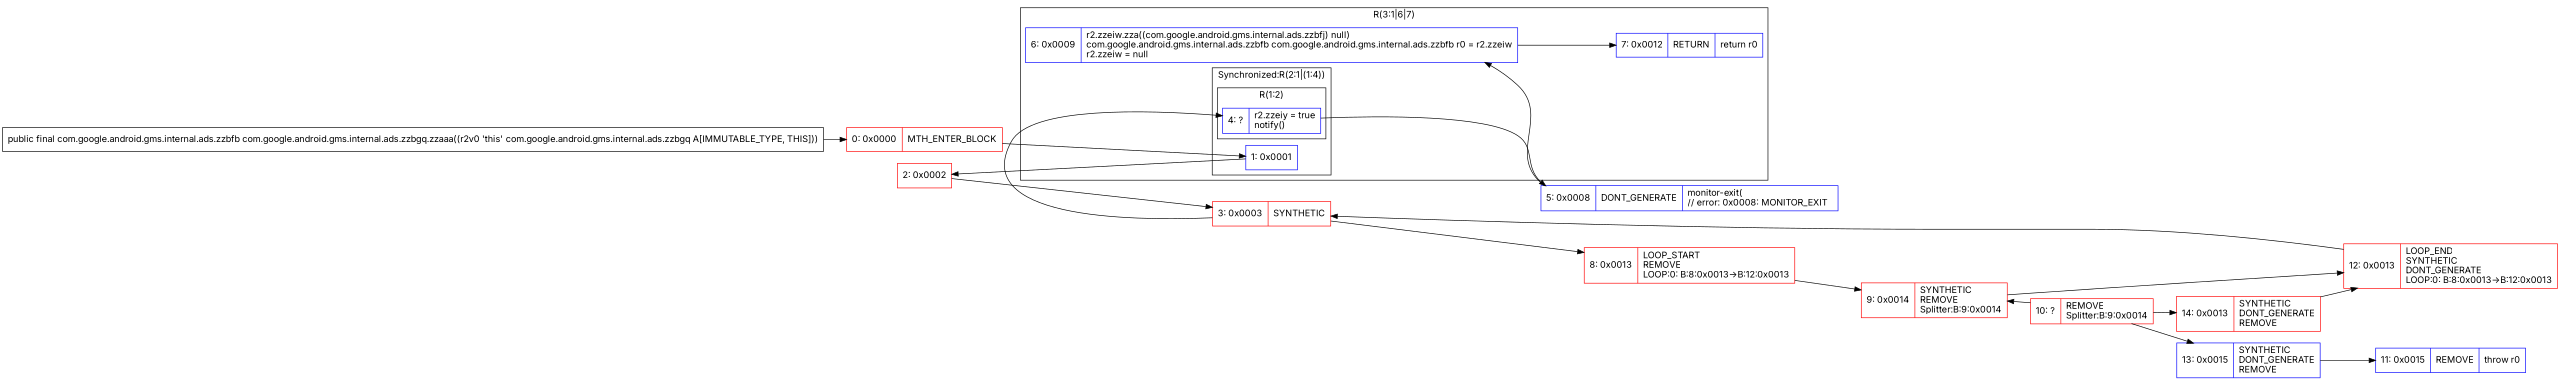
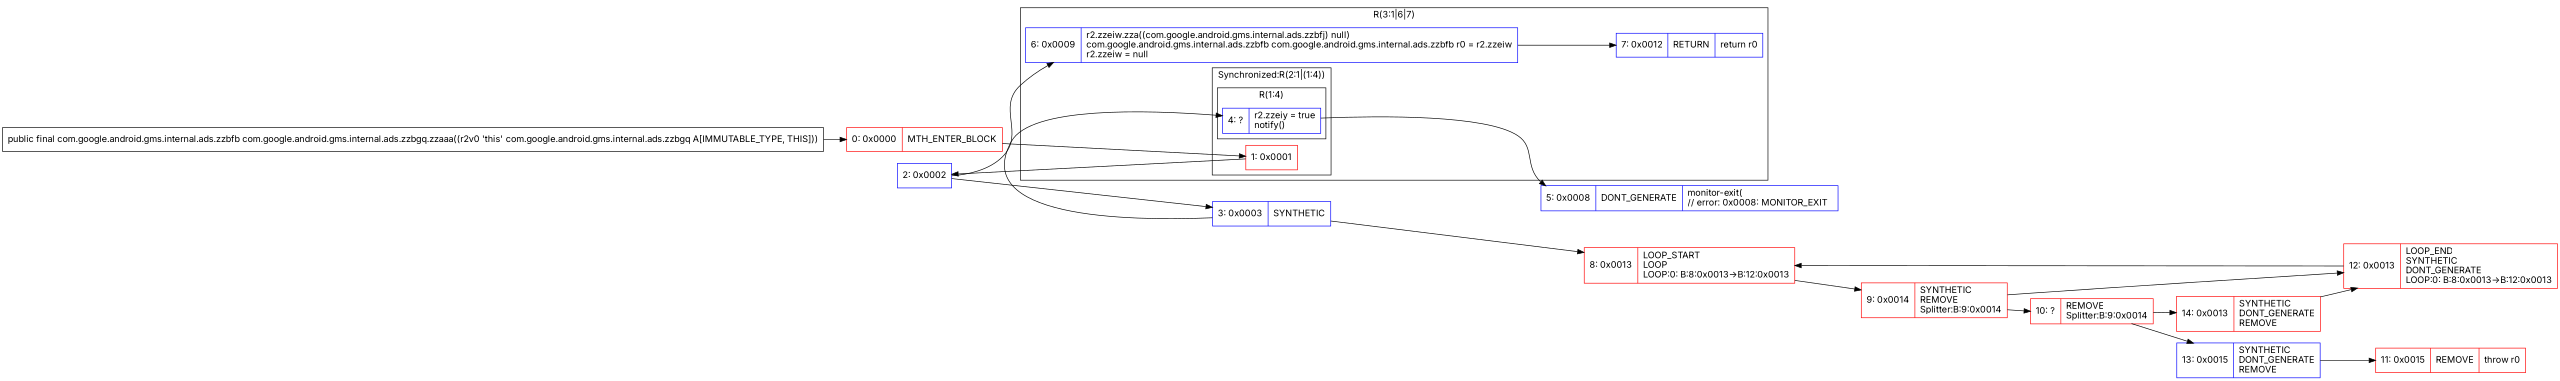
cluster "R(1:2)": label "R(1:2)" -> "R(1:4)"
edge "5: 0x0008" -> "6: 0x0009": now "2: 0x0002" -> "6: 0x0009"
node "1: 0x0001": color blue -> red
node "2: 0x0002": color red -> blue
node "3: 0x0003": color red -> blue
edge "12: 0x0013" -> "3: 0x0003": now "12: 0x0013" -> "8: 0x0013"
node "8: 0x0013": text "REMOVE" -> "LOOP"
edge "10: ?" -> "9: 0x0014": reversed
node "11: 0x0015": color blue -> red
